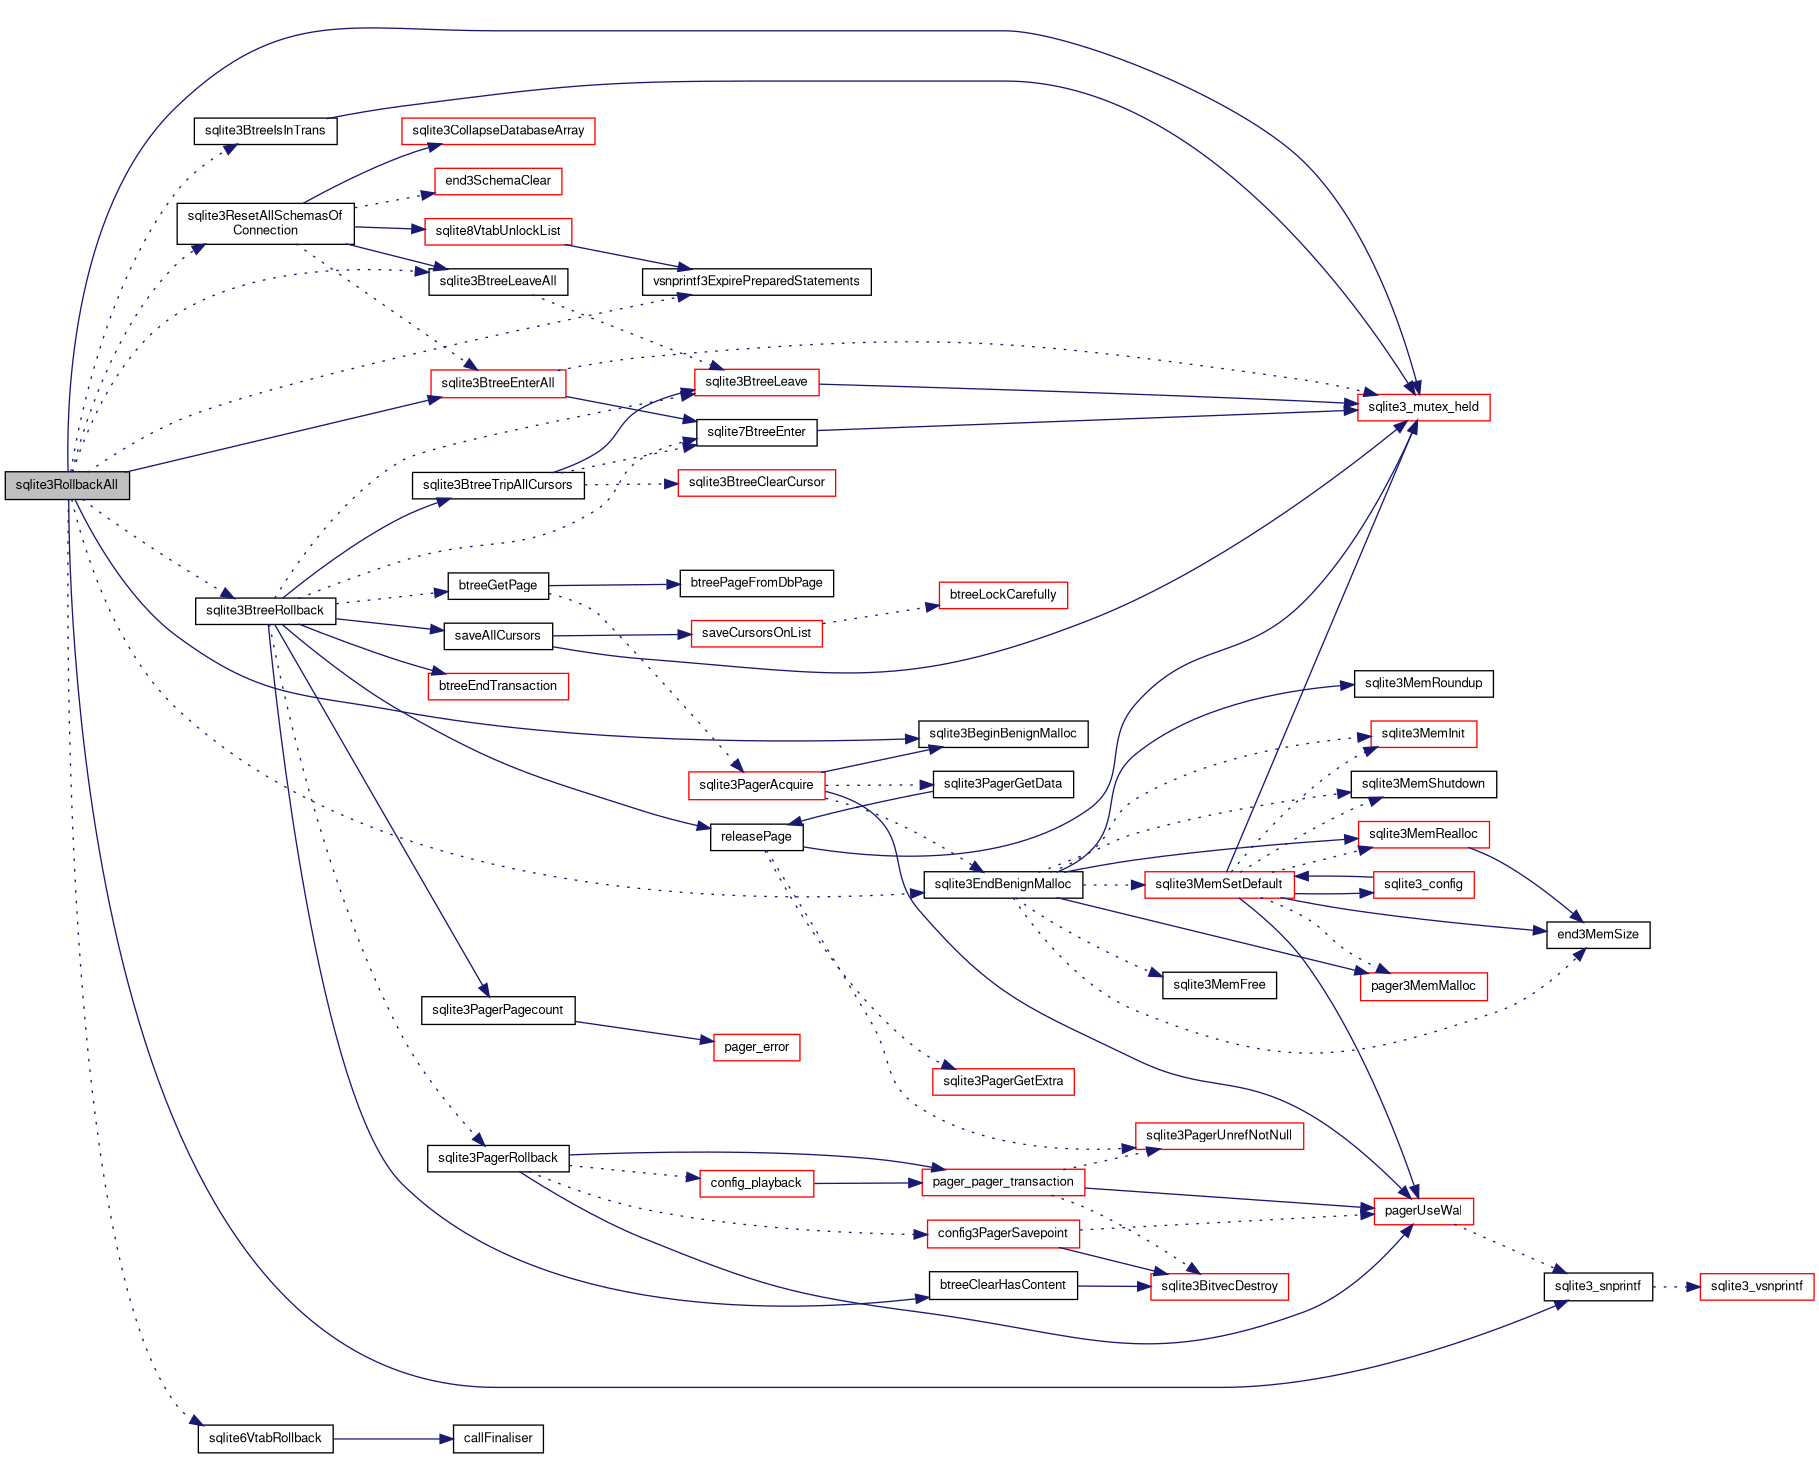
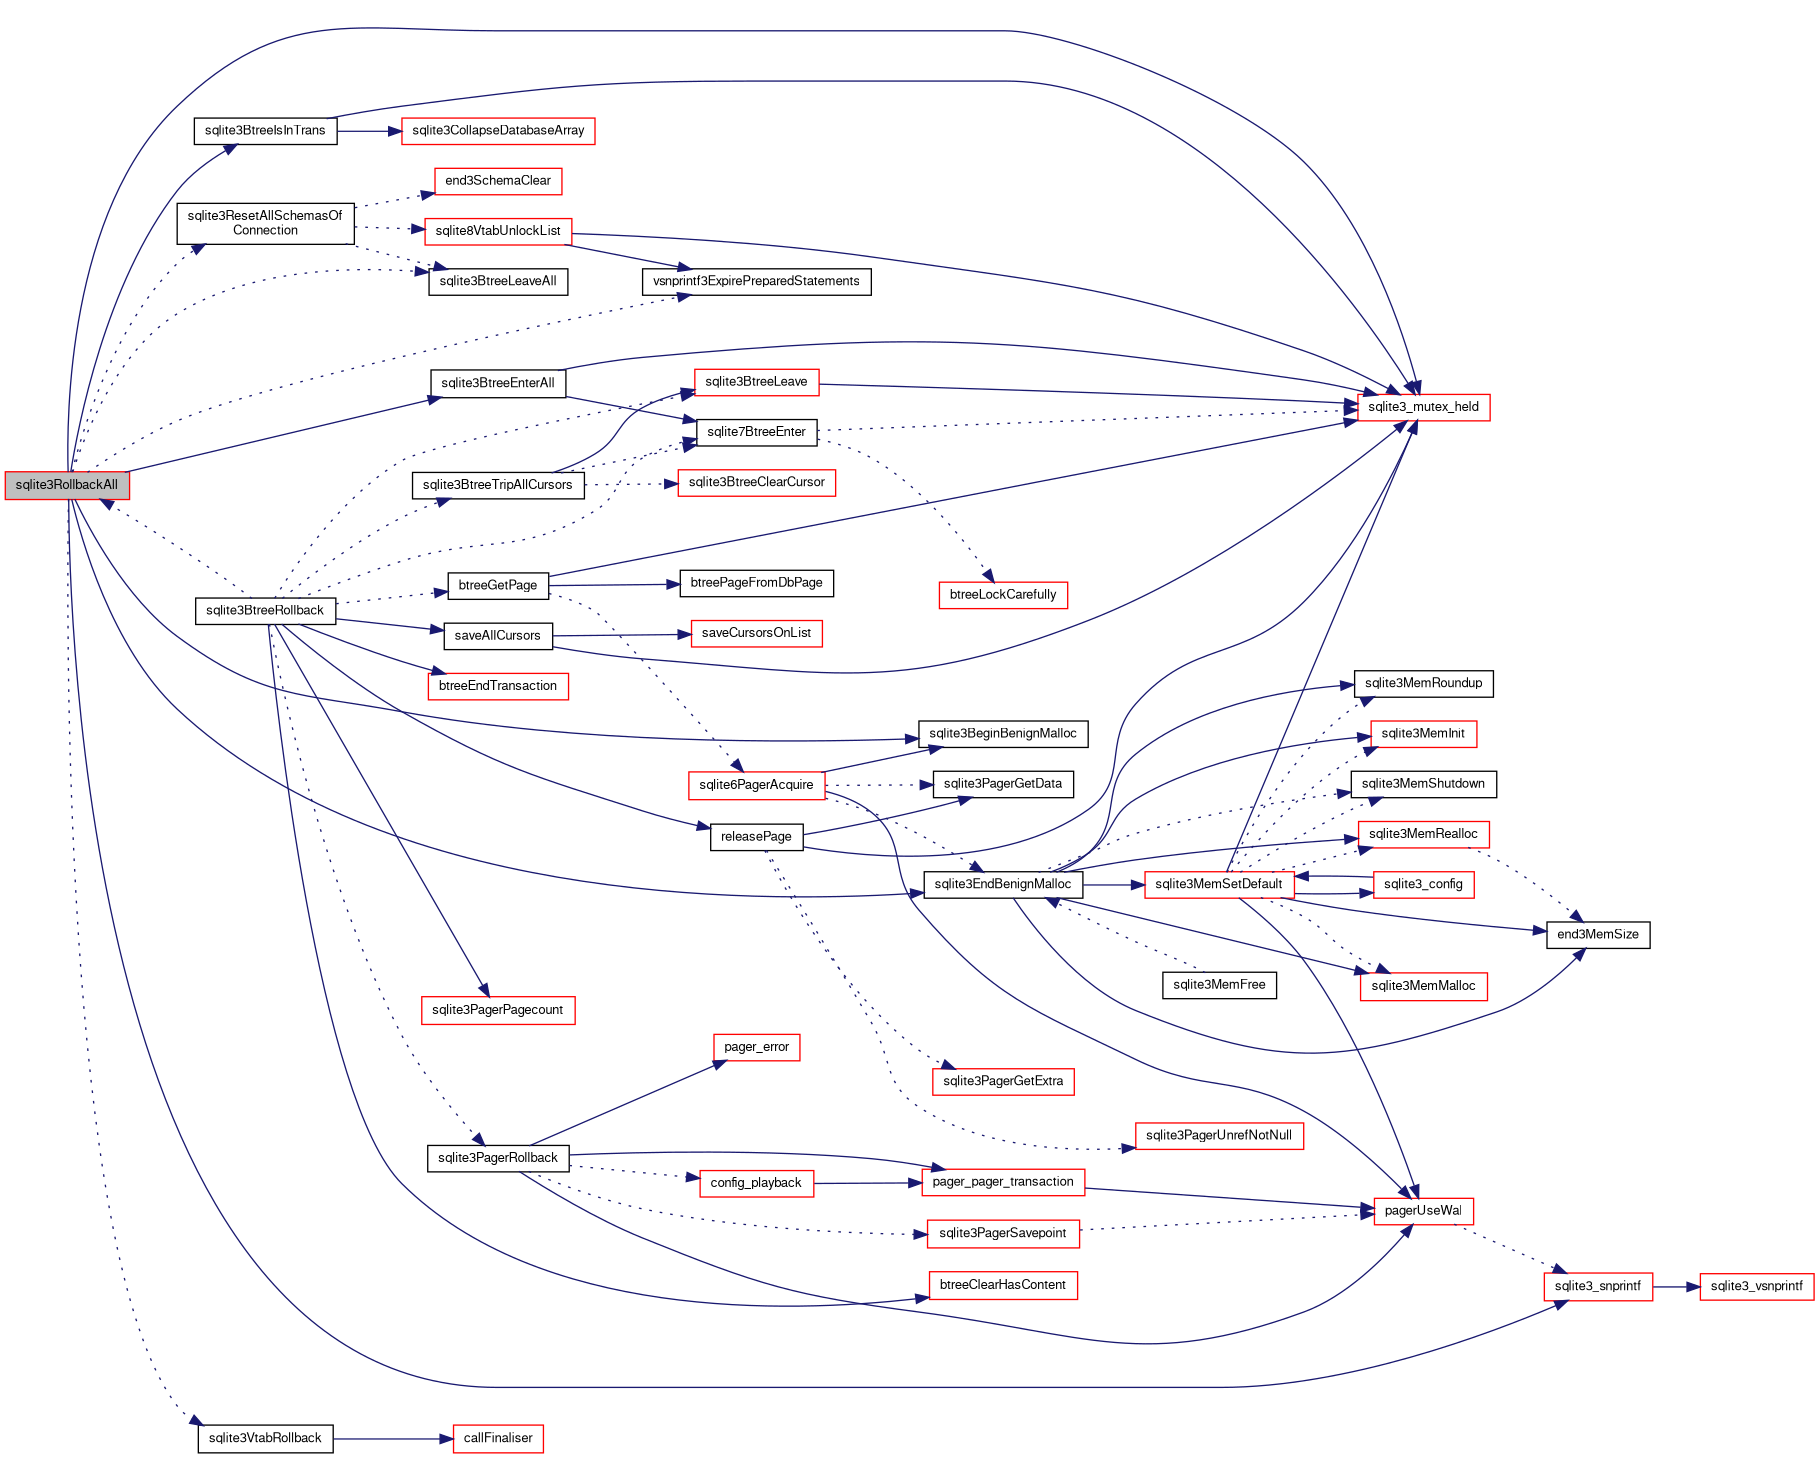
edge "sqlite3ResetAllSchemasOf Connection" -> "sqlite3CollapseDatabaseArray": now "sqlite3BtreeIsInTrans" -> "sqlite3CollapseDatabaseArray"
edge "sqlite3ResetAllSchemasOf Connection" -> "sqlite8VtabUnlockList": style solid -> dotted
edge "sqlite3ResetAllSchemasOf Connection" -> "sqlite3BtreeLeaveAll": style solid -> dotted
edge "sqlite8VtabUnlockList" -> "sqlite3_mutex_held": added
edge "sqlite3RollbackAll" -> "sqlite3BtreeIsInTrans": style dotted -> solid
edge "sqlite3ResetAllSchemasOf Connection" -> "sqlite3BtreeEnterAll": removed
edge "sqlite3BtreeLeaveAll" -> "sqlite3BtreeLeave": removed
edge "sqlite3BtreeEnterAll" -> "sqlite3_mutex_held": style dotted -> solid
node "sqlite3BtreeEnterAll": color red -> black
edge "sqlite7BtreeEnter" -> "sqlite3_mutex_held": style solid -> dotted
node "sqlite3RollbackAll": color black -> red
edge "btreeGetPage" -> "sqlite3_mutex_held": added
edge "sqlite3BtreeRollback" -> "sqlite3BtreeTripAllCursors": style solid -> dotted
edge "sqlite3RollbackAll" -> "sqlite3BtreeRollback": reversed
edge "saveCursorsOnList" -> "btreeLockCarefully": now "sqlite7BtreeEnter" -> "btreeLockCarefully"
edge "sqlite3EndBenignMalloc" -> "sqlite3MemInit": style dotted -> solid
edge "sqlite3MemSetDefault" -> "sqlite3MemRoundup": added
node "sqlite3PagerAcquire": label "sqlite3PagerAcquire" -> "sqlite6PagerAcquire"
edge "sqlite3PagerGetData" -> "releasePage": reversed
edge "sqlite3RollbackAll" -> "sqlite3EndBenignMalloc": style dotted -> solid
edge "sqlite3MemRealloc" -> "end3MemSize": style solid -> dotted
edge "sqlite3EndBenignMalloc" -> "sqlite3MemSetDefault": style dotted -> solid
edge "sqlite3EndBenignMalloc" -> "sqlite3MemFree": reversed
node "pager3MemMalloc": label "pager3MemMalloc" -> "sqlite3MemMalloc"
node "sqlite3PagerPagecount": color black -> red
edge "sqlite3PagerPagecount" -> "pager_error": now "sqlite3PagerRollback" -> "pager_error"
edge "sqlite3EndBenignMalloc" -> "end3MemSize": style dotted -> solid
edge "pager_pager_transaction" -> "sqlite3PagerUnrefNotNull": removed
node "config3PagerSavepoint": label "config3PagerSavepoint" -> "sqlite3PagerSavepoint"
node "btreeClearHasContent": color black -> red
node "sqlite3BitvecDestroy": removed
node "sqlite3_snprintf": color black -> red
edge "sqlite3_snprintf" -> "sqlite3_vsnprintf": style dotted -> solid
node "sqlite6VtabRollback": label "sqlite6VtabRollback" -> "sqlite3VtabRollback"
node "callFinaliser": color black -> red
